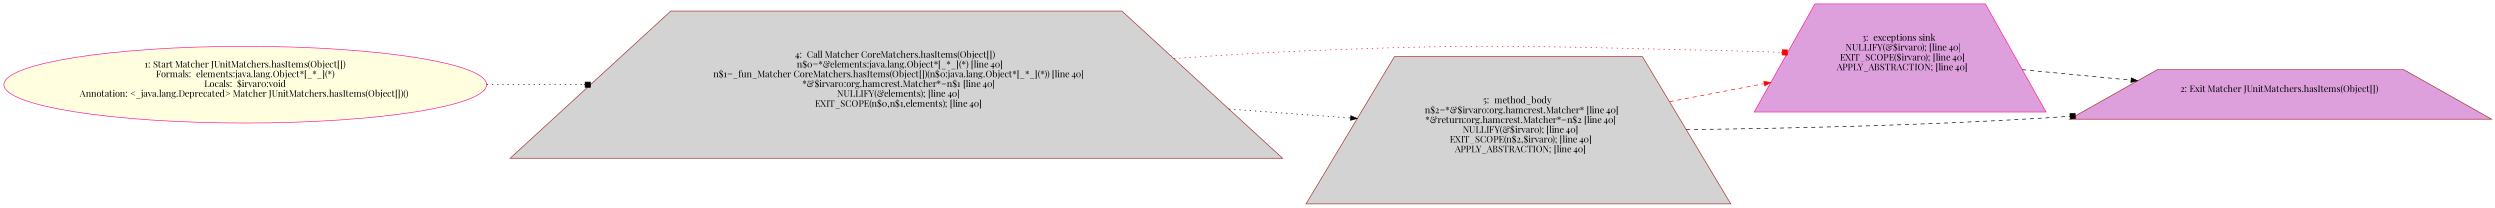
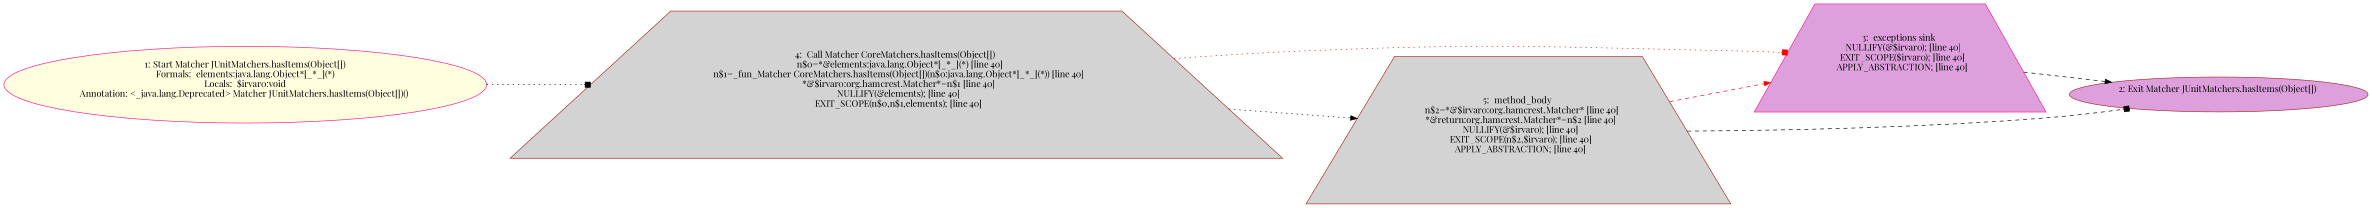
node "2: Exit Matcher JUnitMatchers.hasItems(Object[])": shape trapezium -> ellipse
